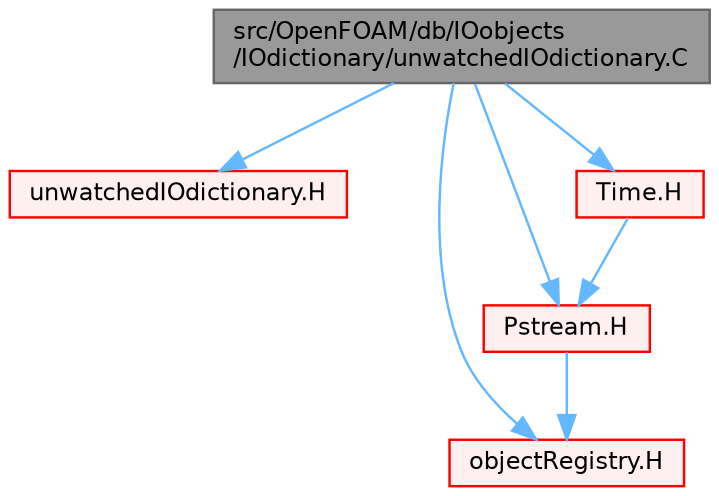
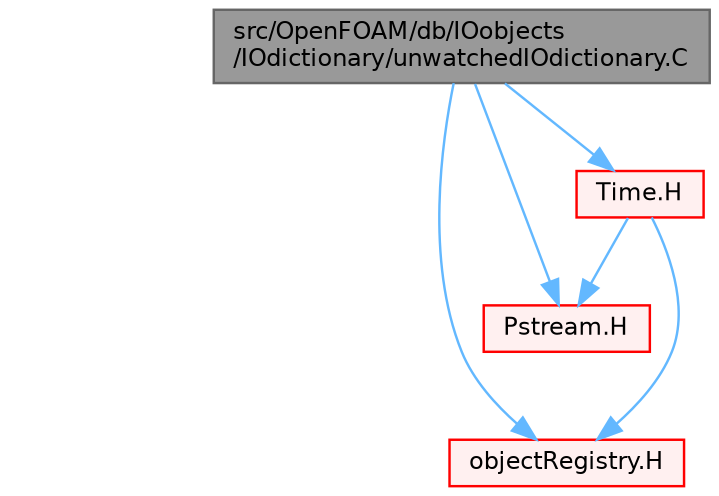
node "unwatchedIOdictionary.H": removed
edge "Pstream.H" -> "objectRegistry.H": now "Time.H" -> "objectRegistry.H"
